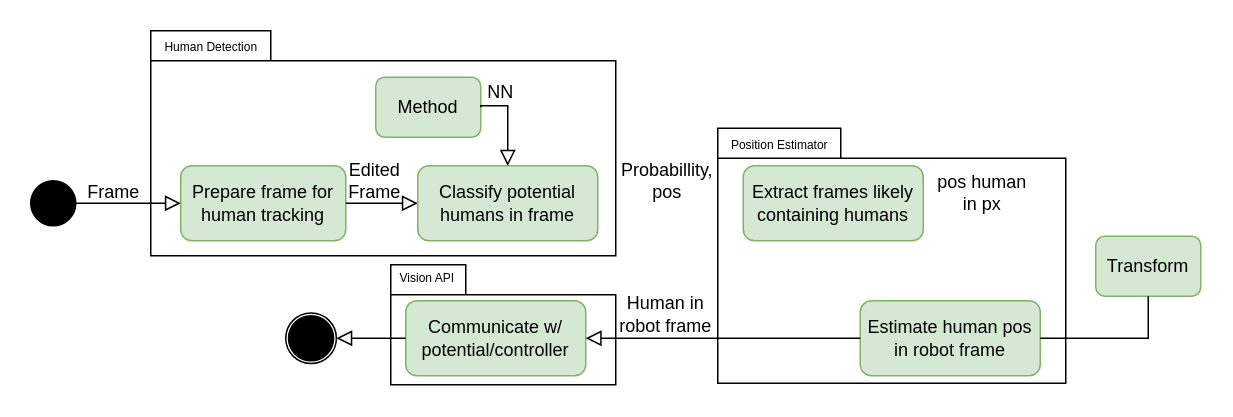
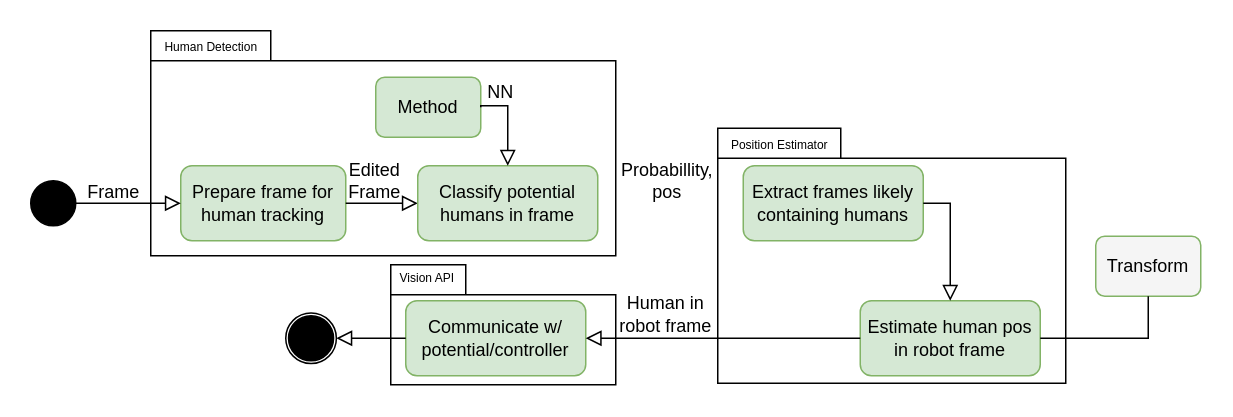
node "pos human in px": removed
edge "Extract frames likely containing humans" -> "Estimate human pos in robot frame": added
node "Transform": fillcolor #d5e8d4 -> #f5f5f5
